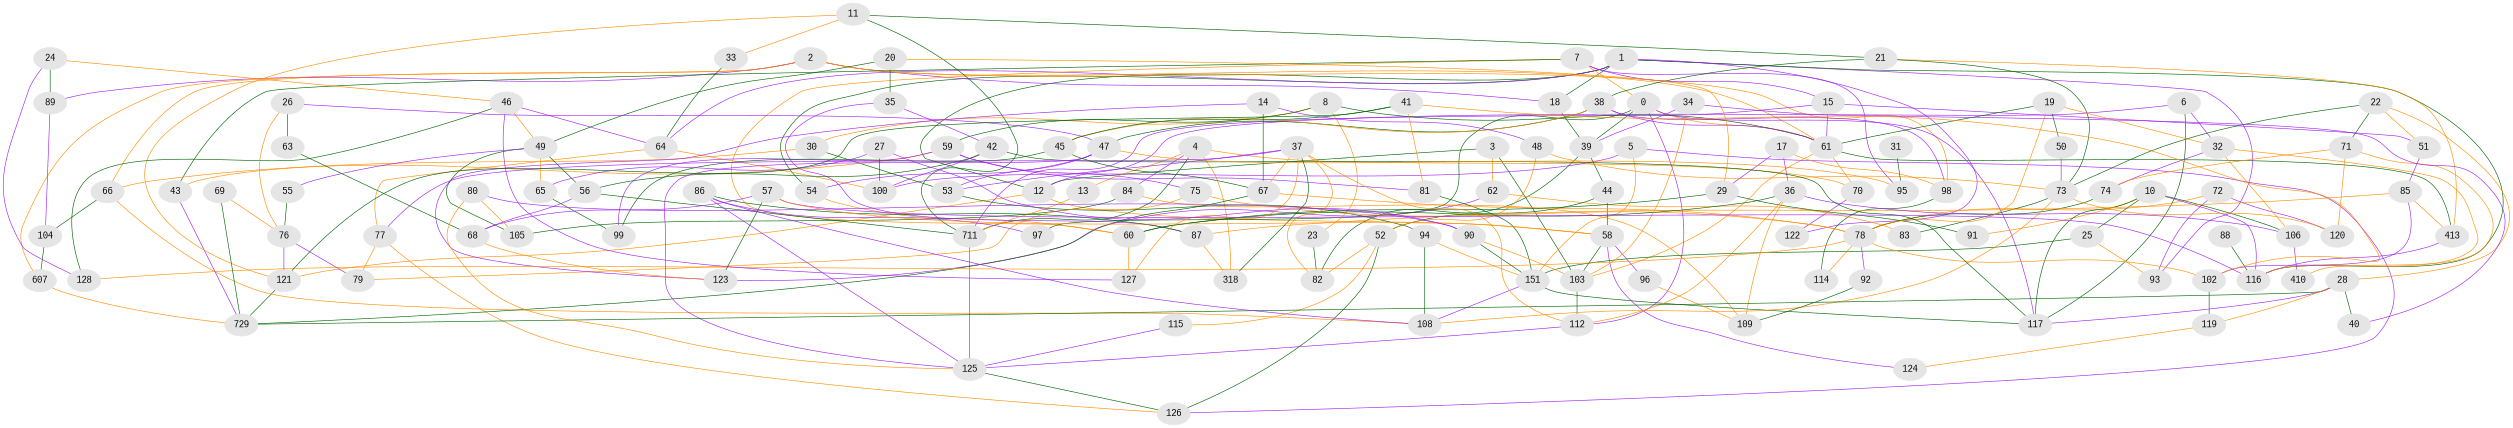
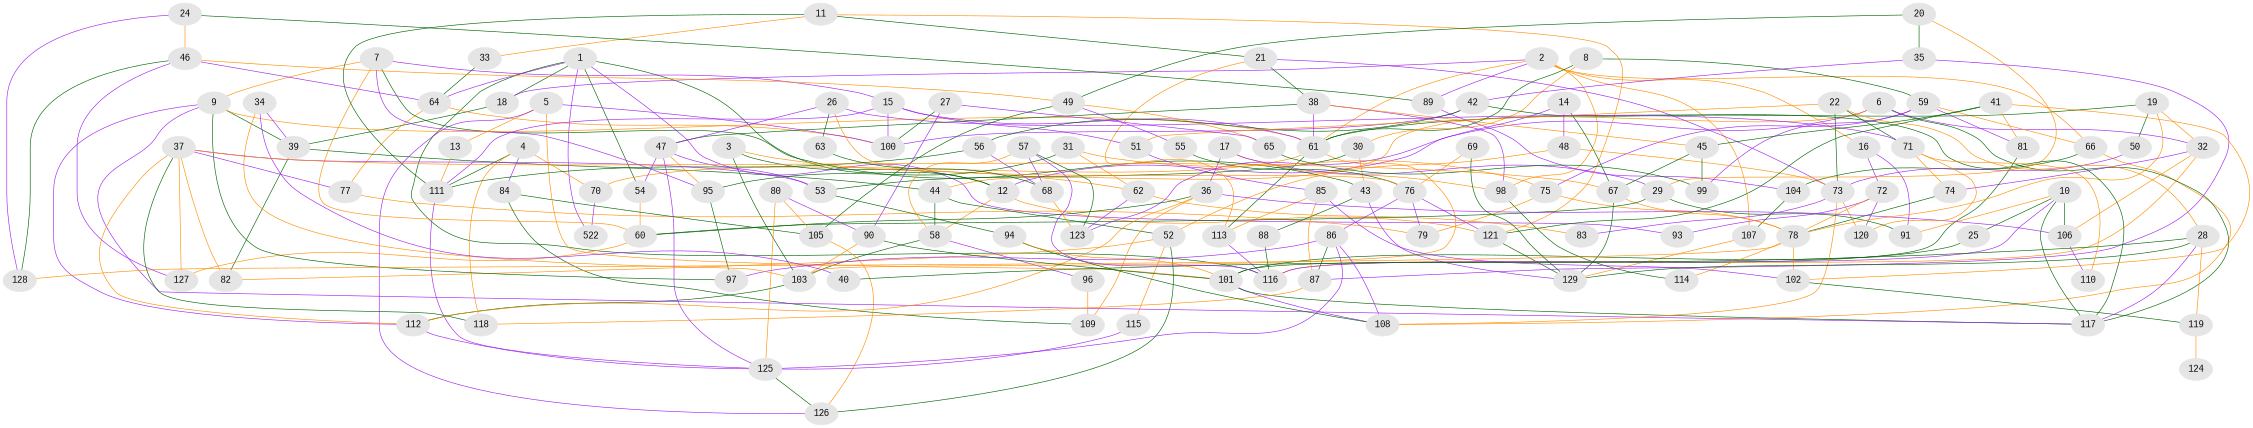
edge "21" -- "73": color darkgreen -> purple
node "0": label "0" -> "9"
edge "26" -- "71": added
edge "15" -- "100": added
edge "6" -- "44": added
node "16": added
edge "31" -- "75": added
edge "4" -- "13": now "5" -- "13"
edge "31" -- "62": added
edge "49" -- "56": removed
edge "84" -- "109": color darkorange -> darkgreen
edge "43" -- "88": added
edge "76" -- "86": added
edge "73" -- "83": color darkgreen -> purple
edge "95" -- "97": added
node "711": label "711" -> "111"
node "23": removed
node "122": label "122" -> "522"
node "413": label "413" -> "113"
edge "25" -- "93": removed
node "607": label "607" -> "107"
node "318": label "318" -> "118"
node "151": label "151" -> "101"
node "92": removed
node "410": label "410" -> "110"
node "729": label "729" -> "129"
edge "58" -- "124": removed
edge "77" -- "126": now "105" -- "126"
